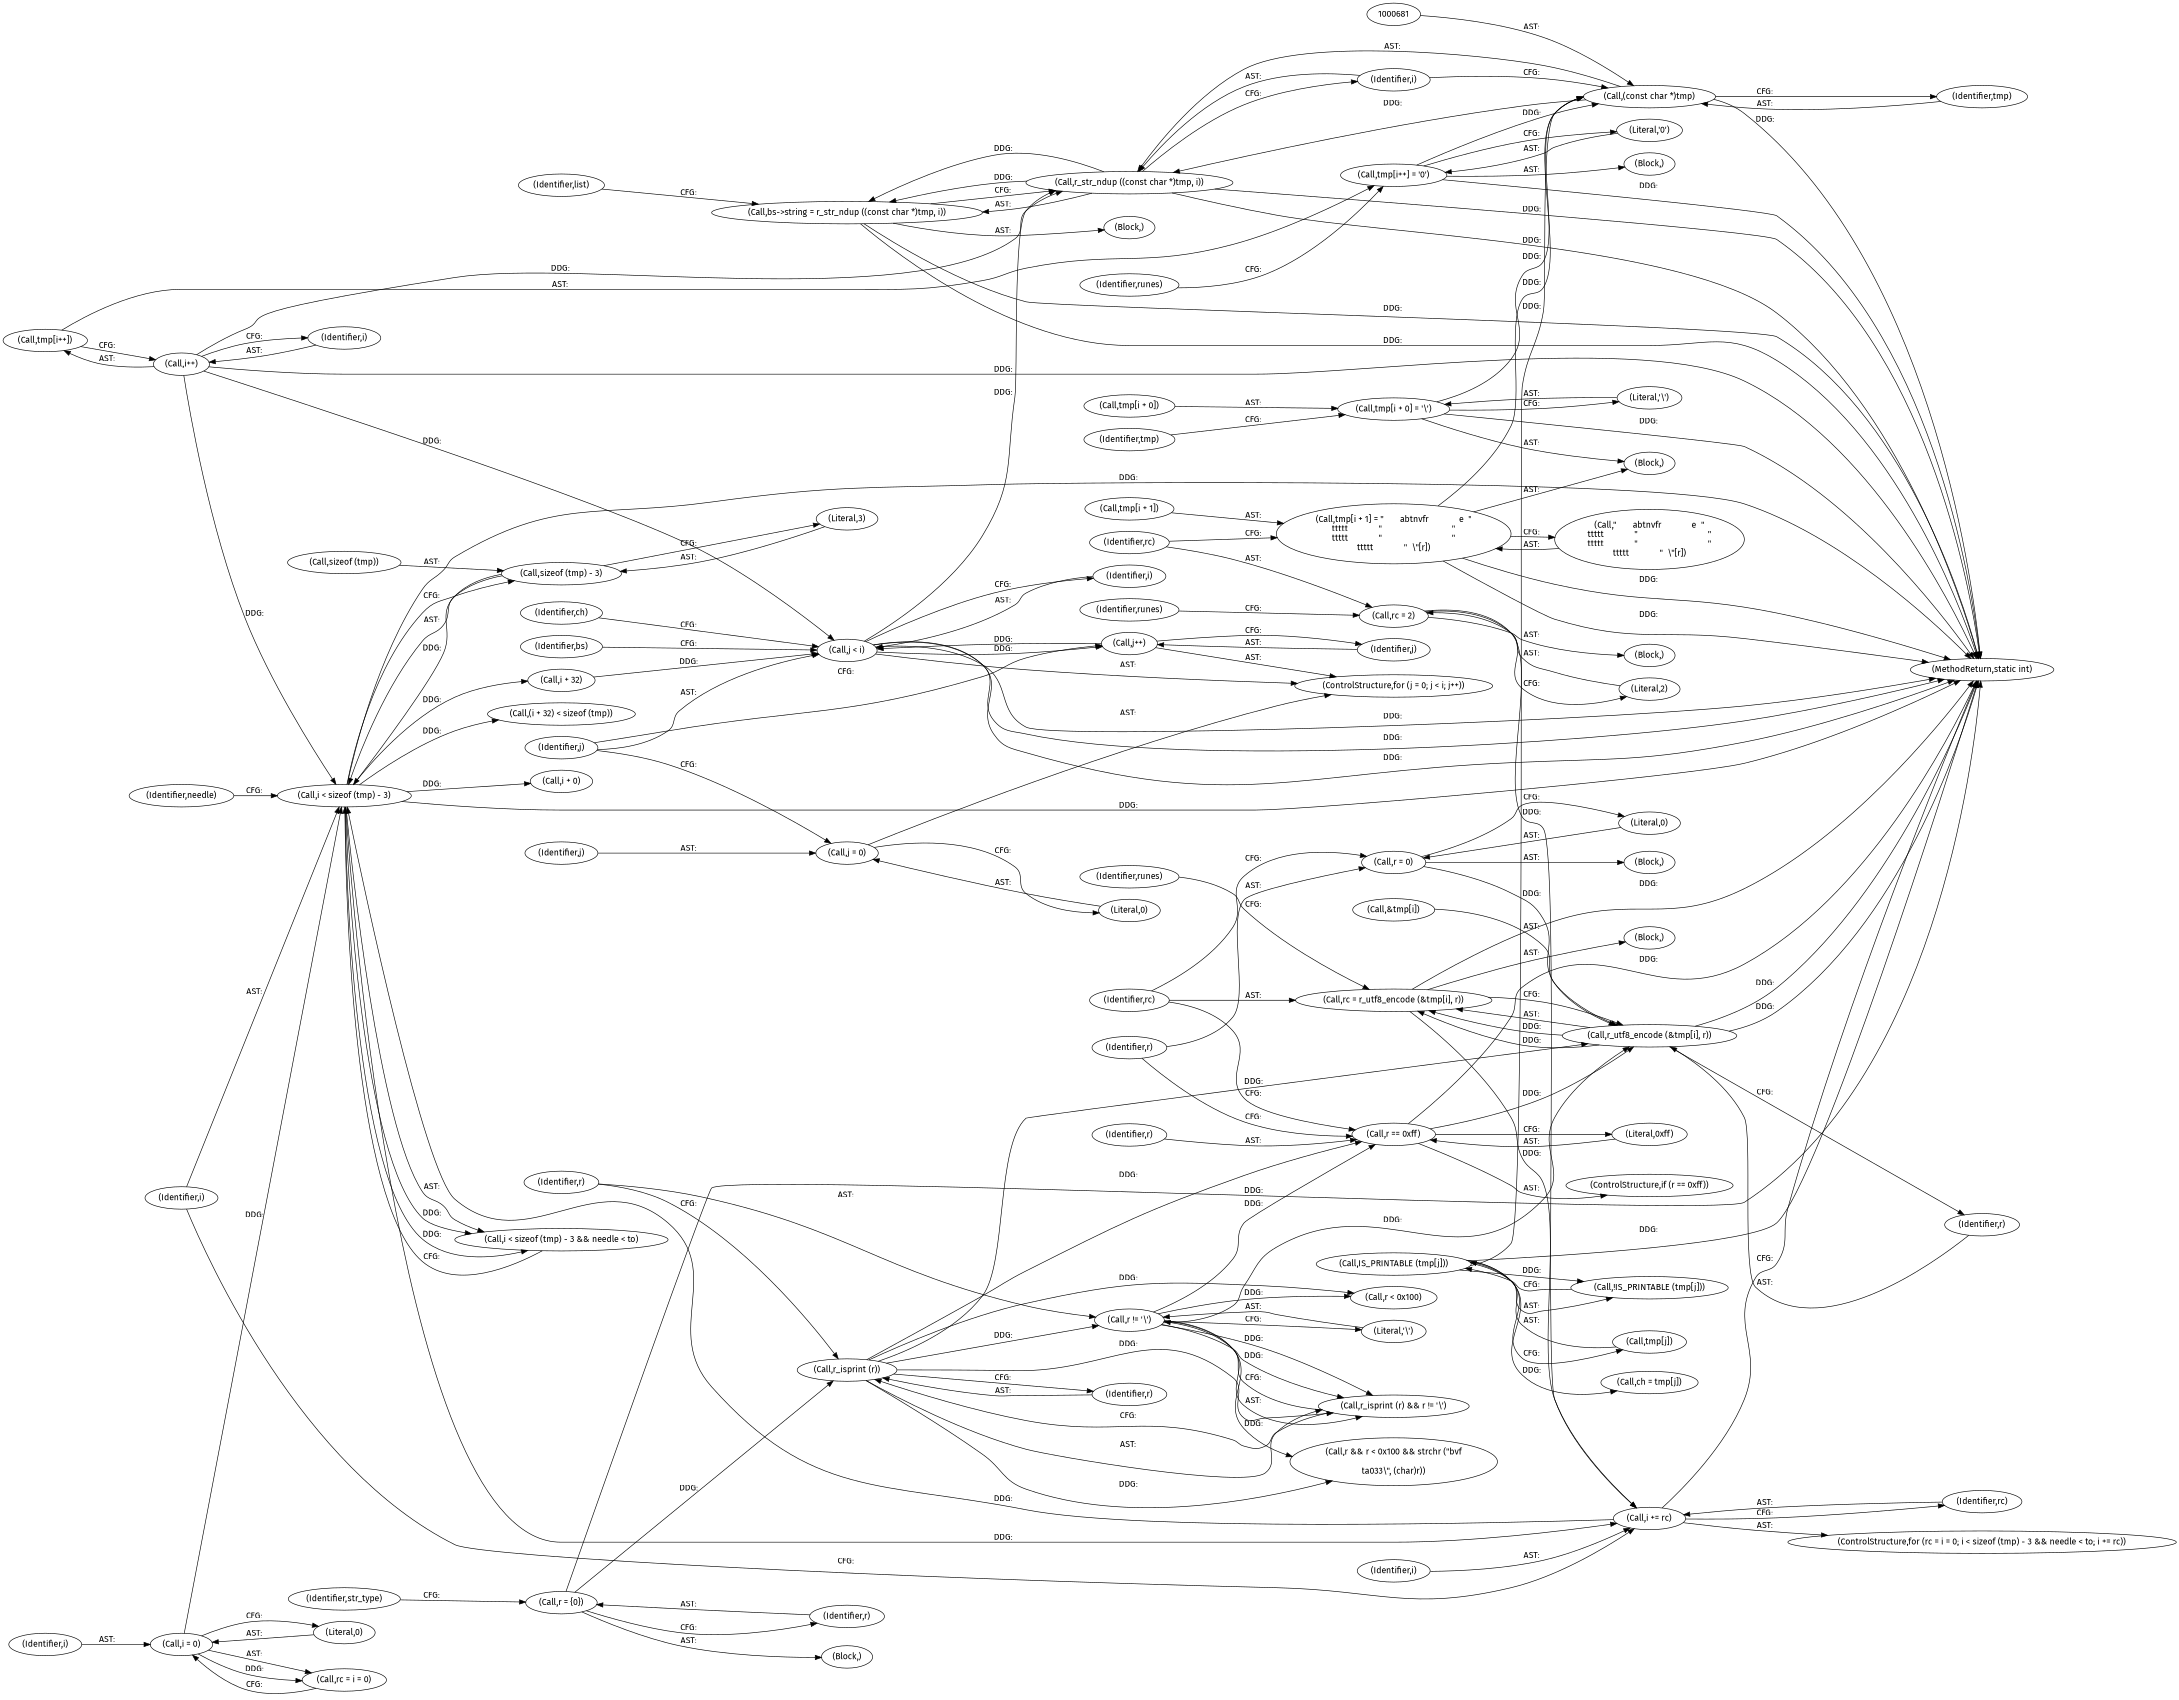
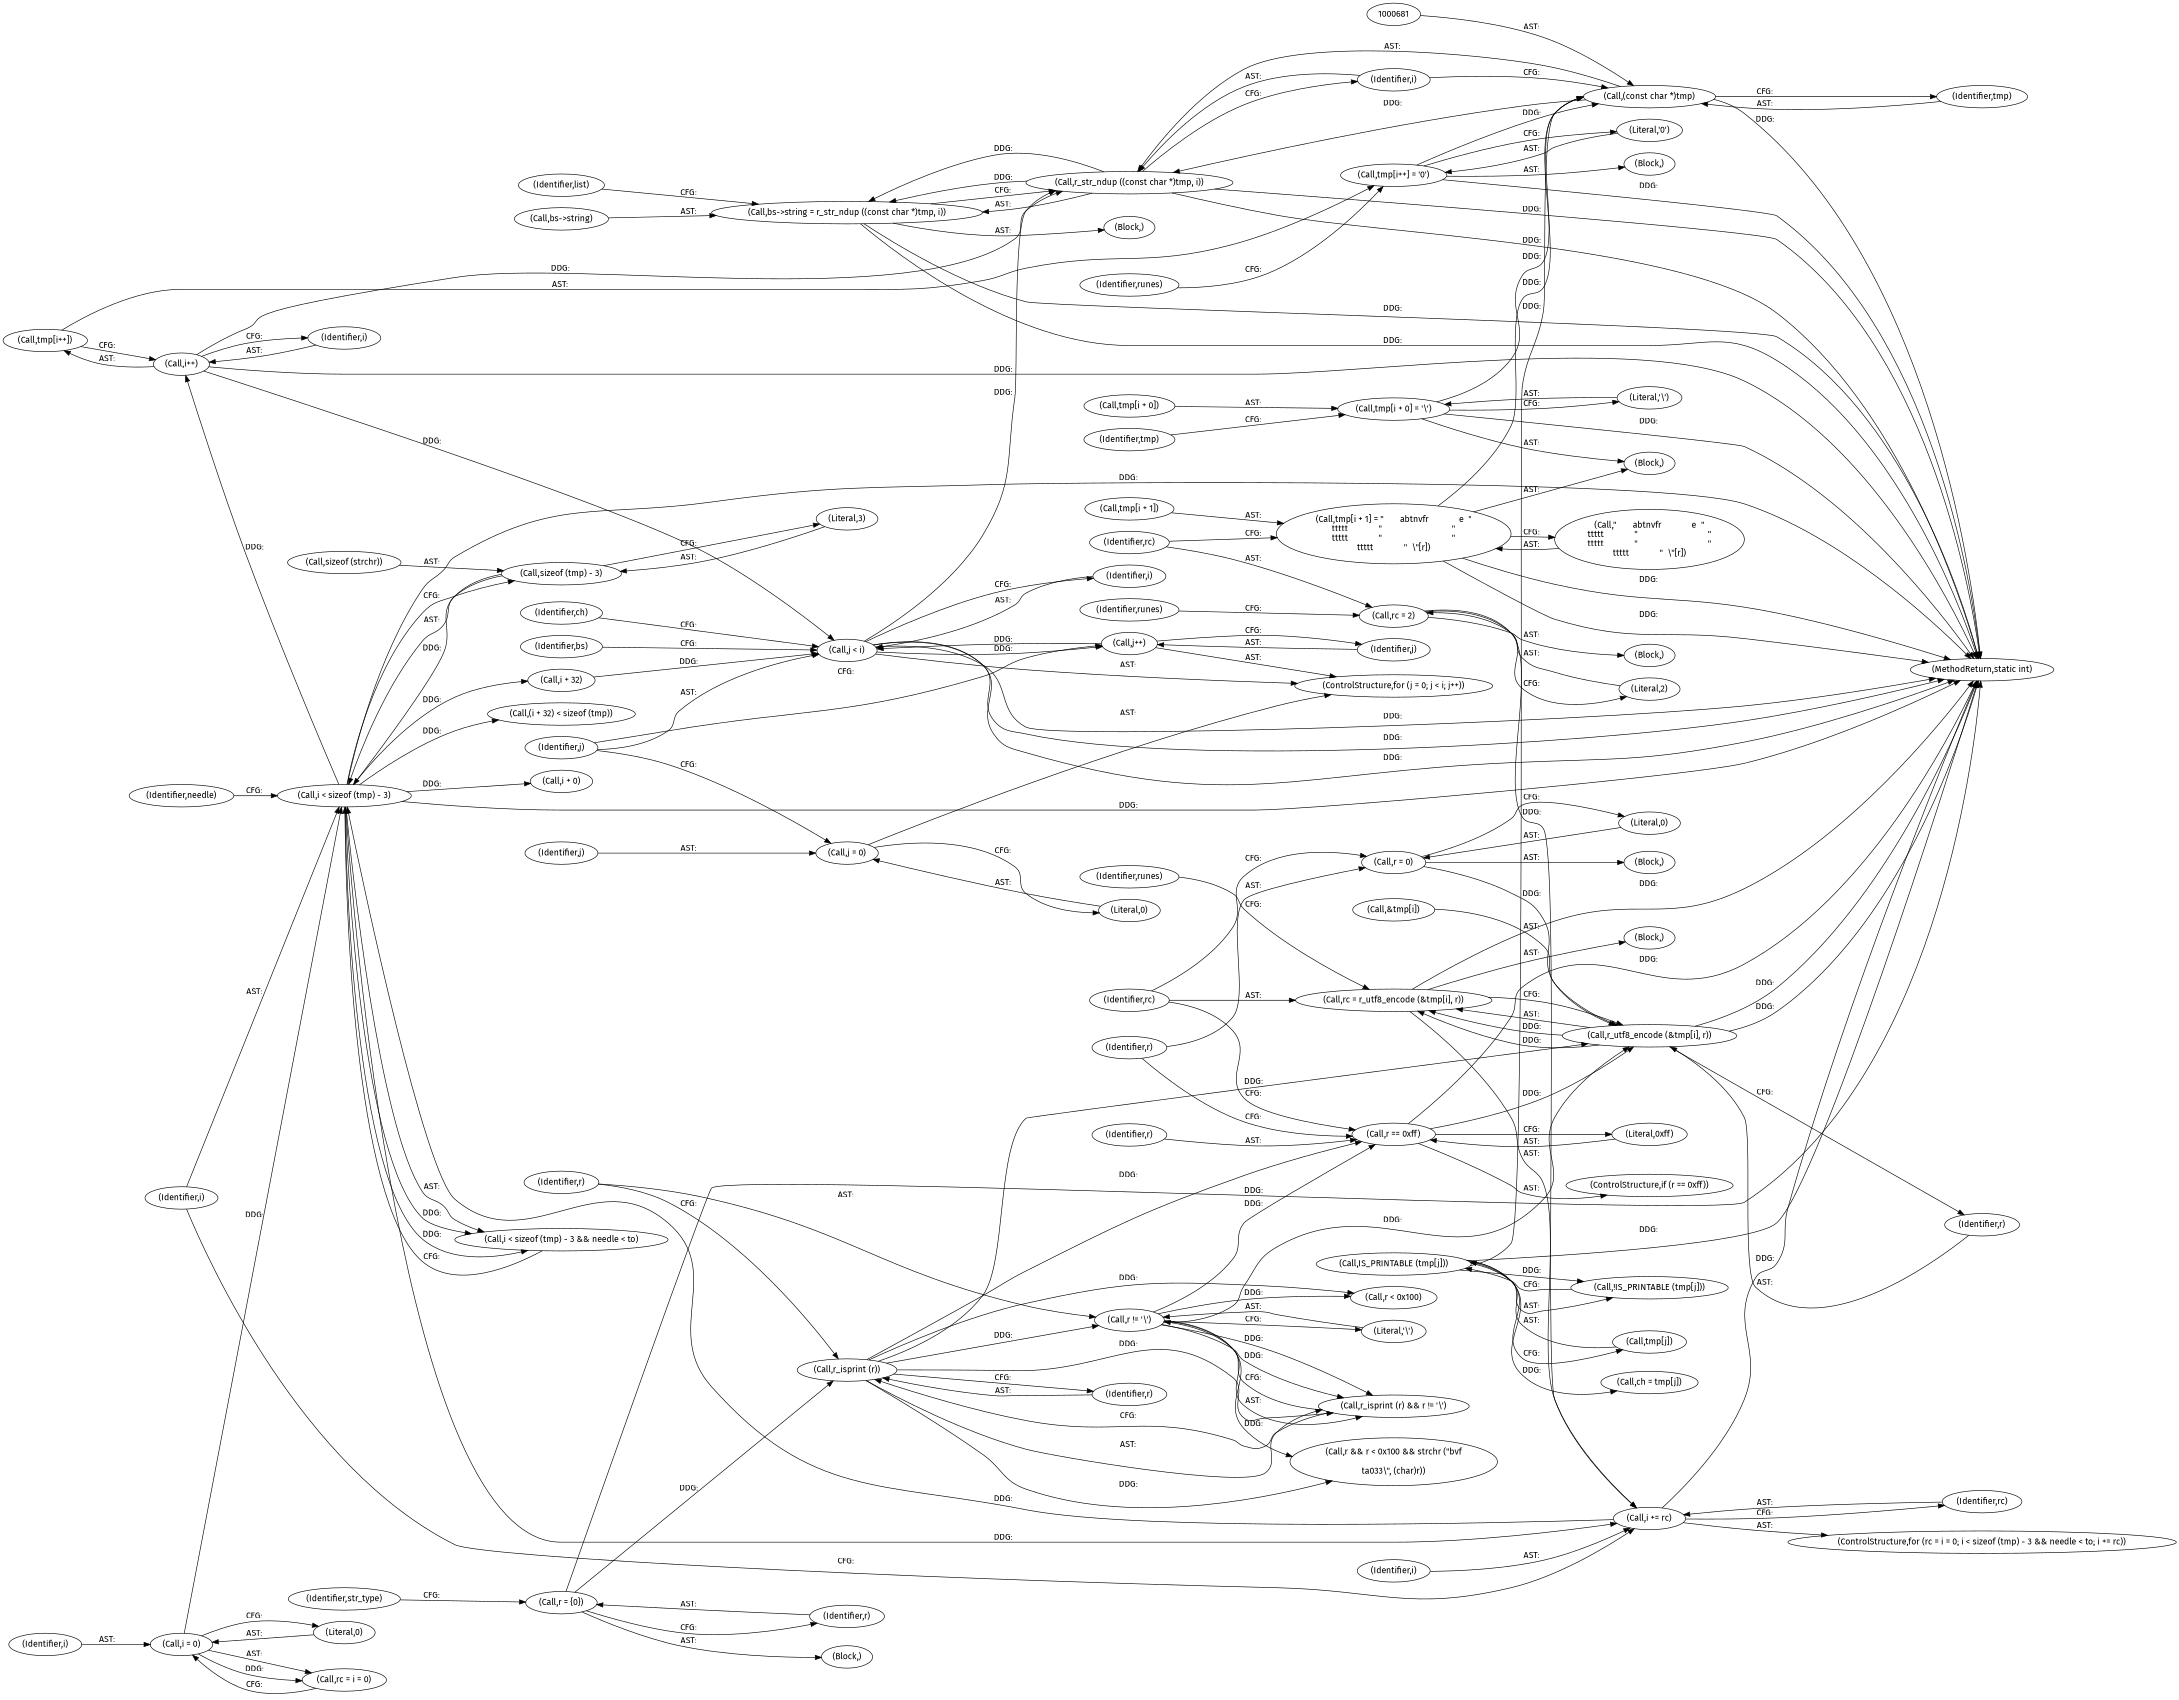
node "(Call,bs->string)": added
node "(Call,sizeof (tmp))": label "(Call,sizeof (tmp))" -> "(Call,sizeof (strchr))"
edge "(Call,i++)" -> "(Call,i < sizeof (tmp) - 3)": reversed
edge "(Call,rc = r_utf8_encode (&tmp[i], r))" -> "(Call,i += rc)": label "DDG: " -> "AST: "
edge "(Call,i += rc)" -> "(MethodReturn,static int)": label "CFG: " -> "DDG: "
